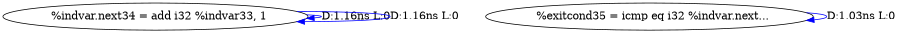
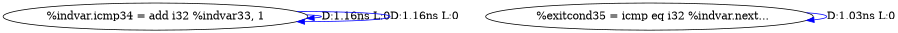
node "%indvar.next34 = add i32 %indvar33, 1": label "%indvar.next34 = add i32 %indvar33, 1" -> "%indvar.icmp34 = add i32 %indvar33, 1"
